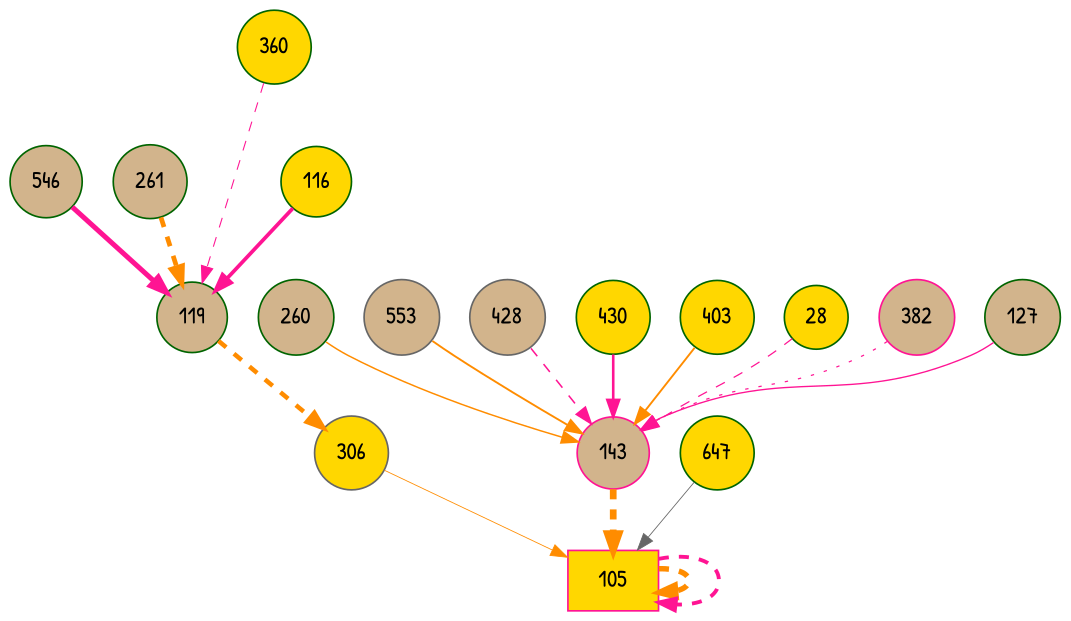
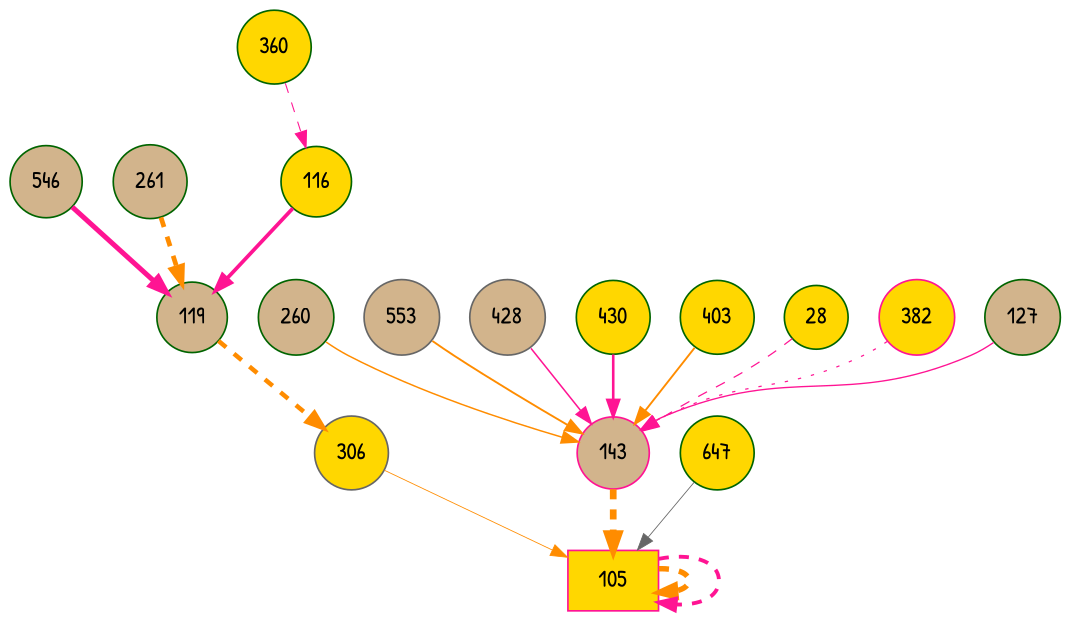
edge "360" -> "119": now "360" -> "116"
node "382": fillcolor tan -> gold
edge "428" -> "143": style dashed -> solid
